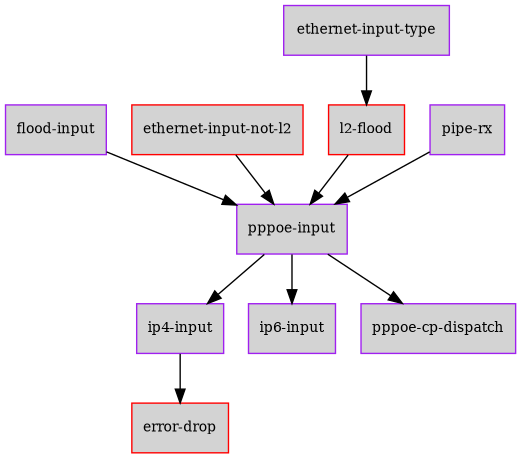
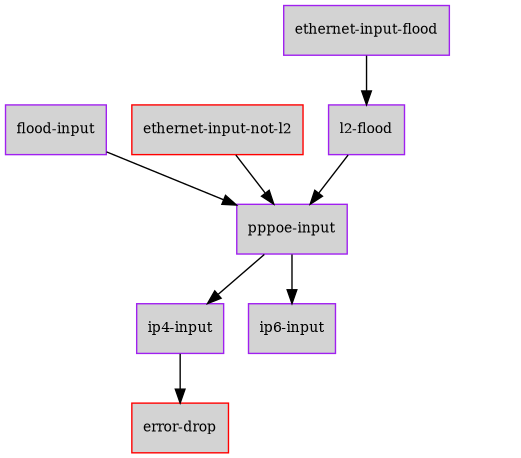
node "ethernet-input-type": label "ethernet-input-type" -> "ethernet-input-flood"
node "l2-flood": color red -> purple
node "pipe-rx": removed
node "pppoe-cp-dispatch": removed
